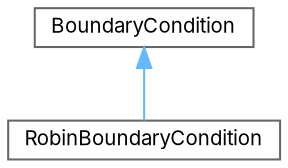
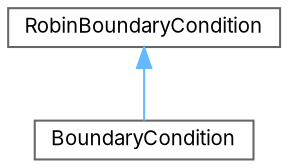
edge "RobinBoundaryCondition" -> "BoundaryCondition": reversed
